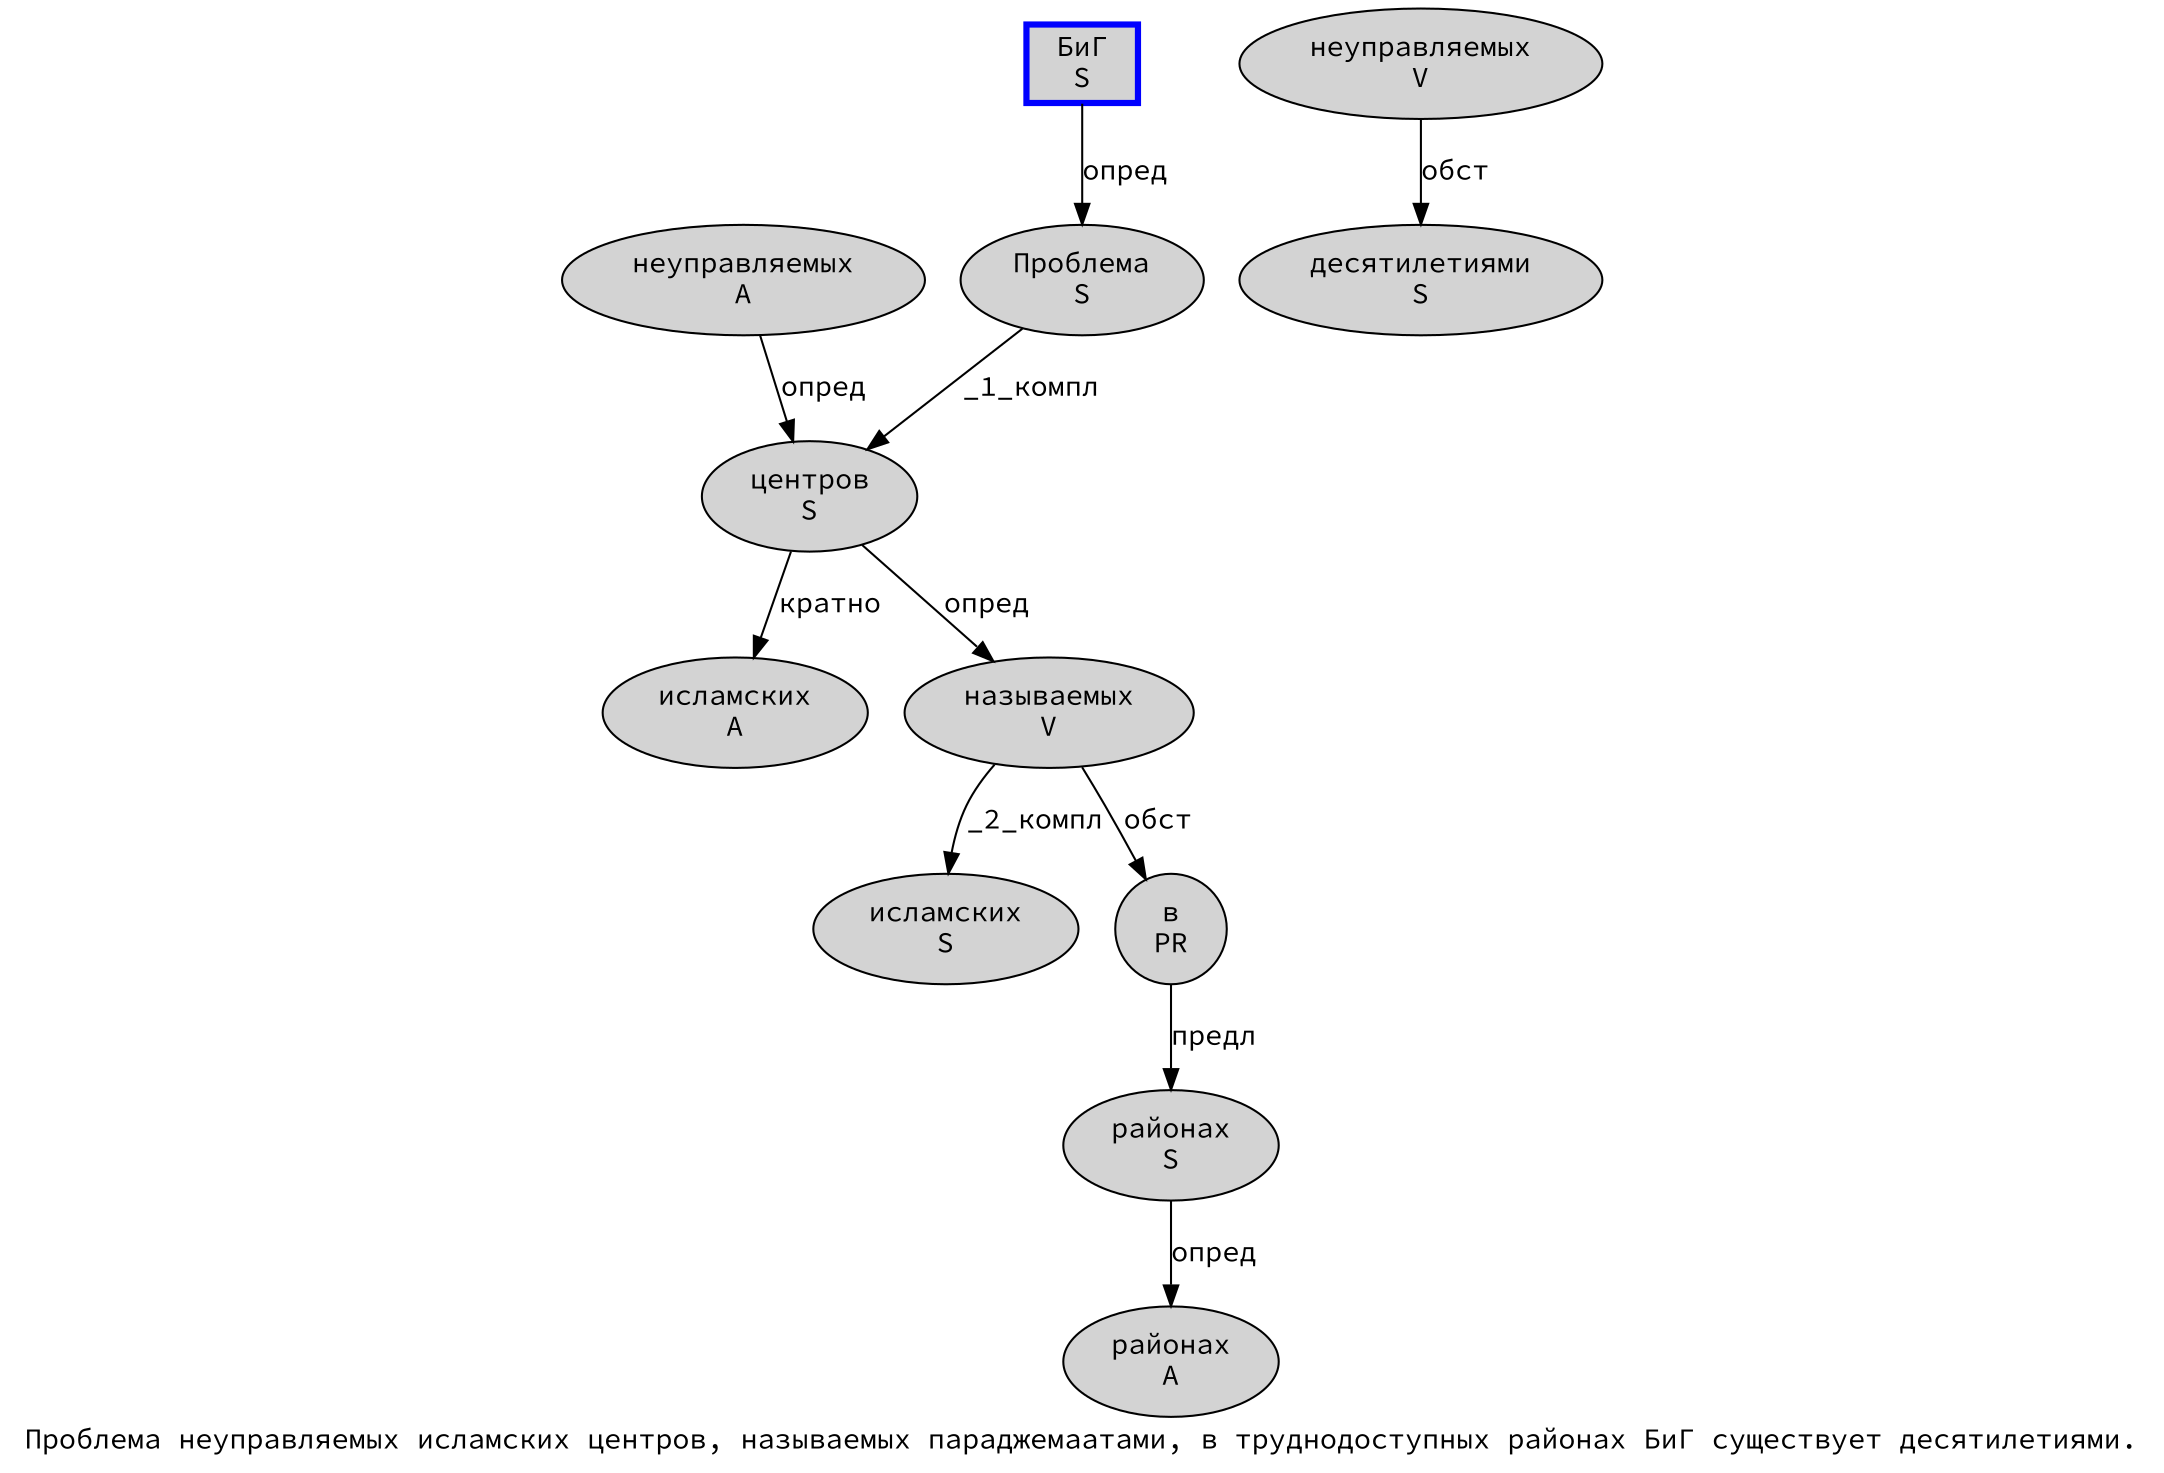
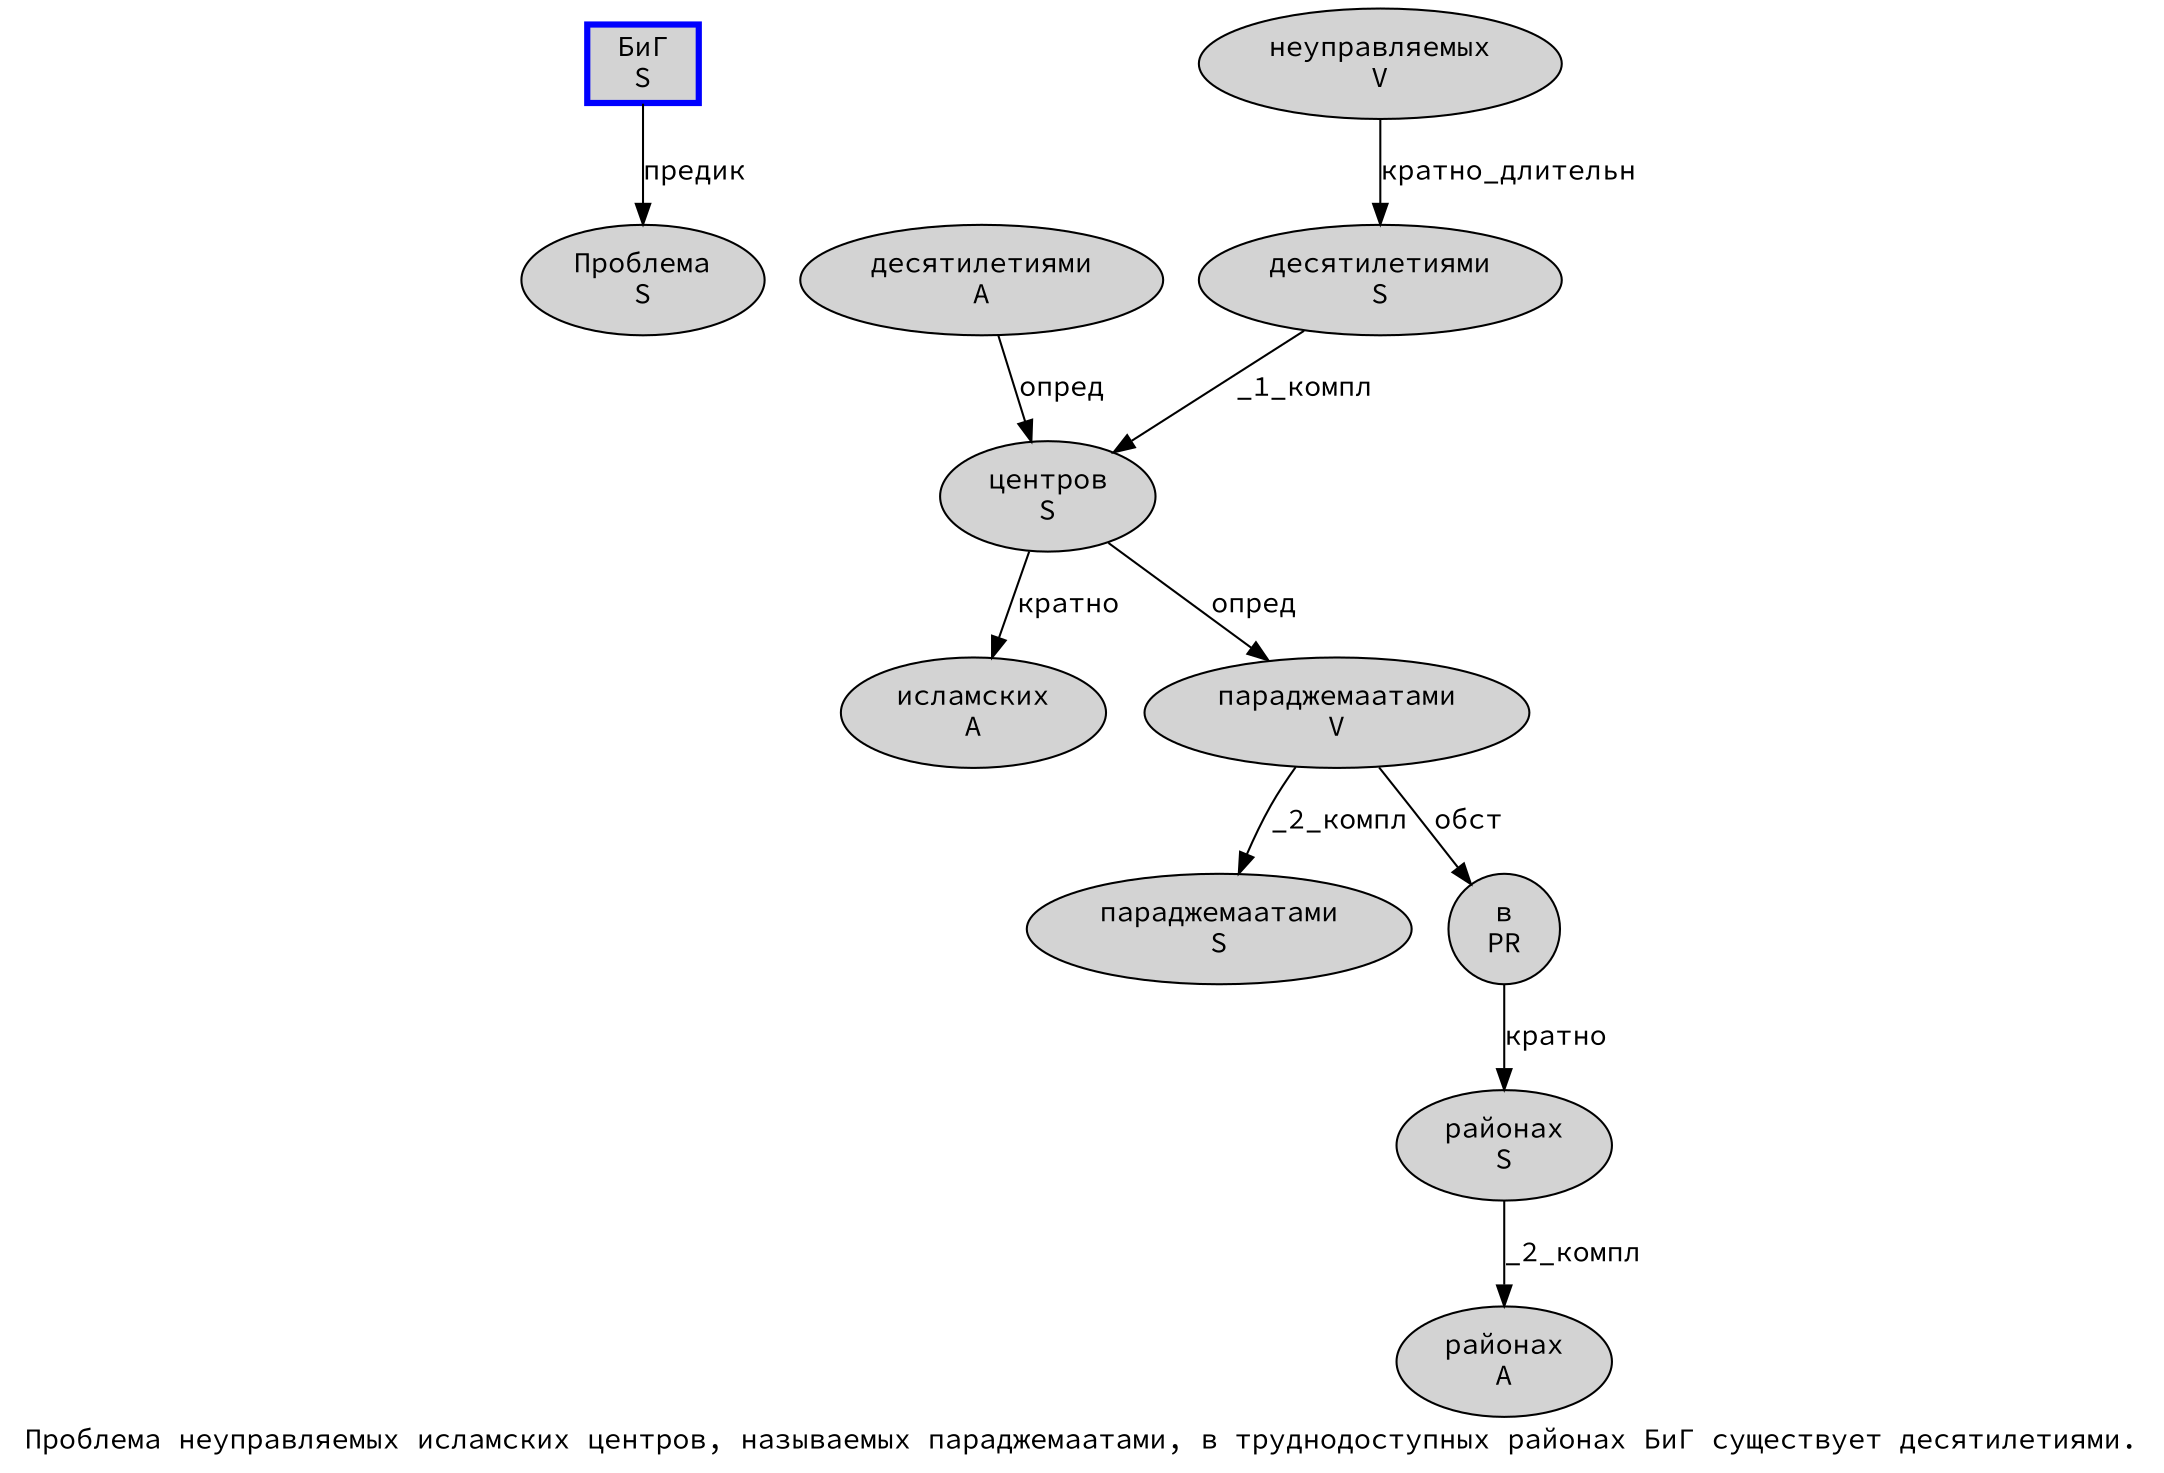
edge "БиГ S" -> "Проблема S": label "опред" -> "предик"
edge "неуправляемых V" -> "десятилетиями S": label "обст" -> "кратно_длительн"
node "неуправляемых A": label "неуправляемых A" -> "десятилетиями A"
edge "Проблема S" -> "центров S": now "десятилетиями S" -> "центров S"
node "называемых V": label "называемых V" -> "параджемаатами V"
node "исламских S": label "исламских S" -> "параджемаатами S"
edge "в PR" -> "районах S": label "предл" -> "кратно"
edge "районах S" -> "районах A": label "опред" -> "_2_компл"
